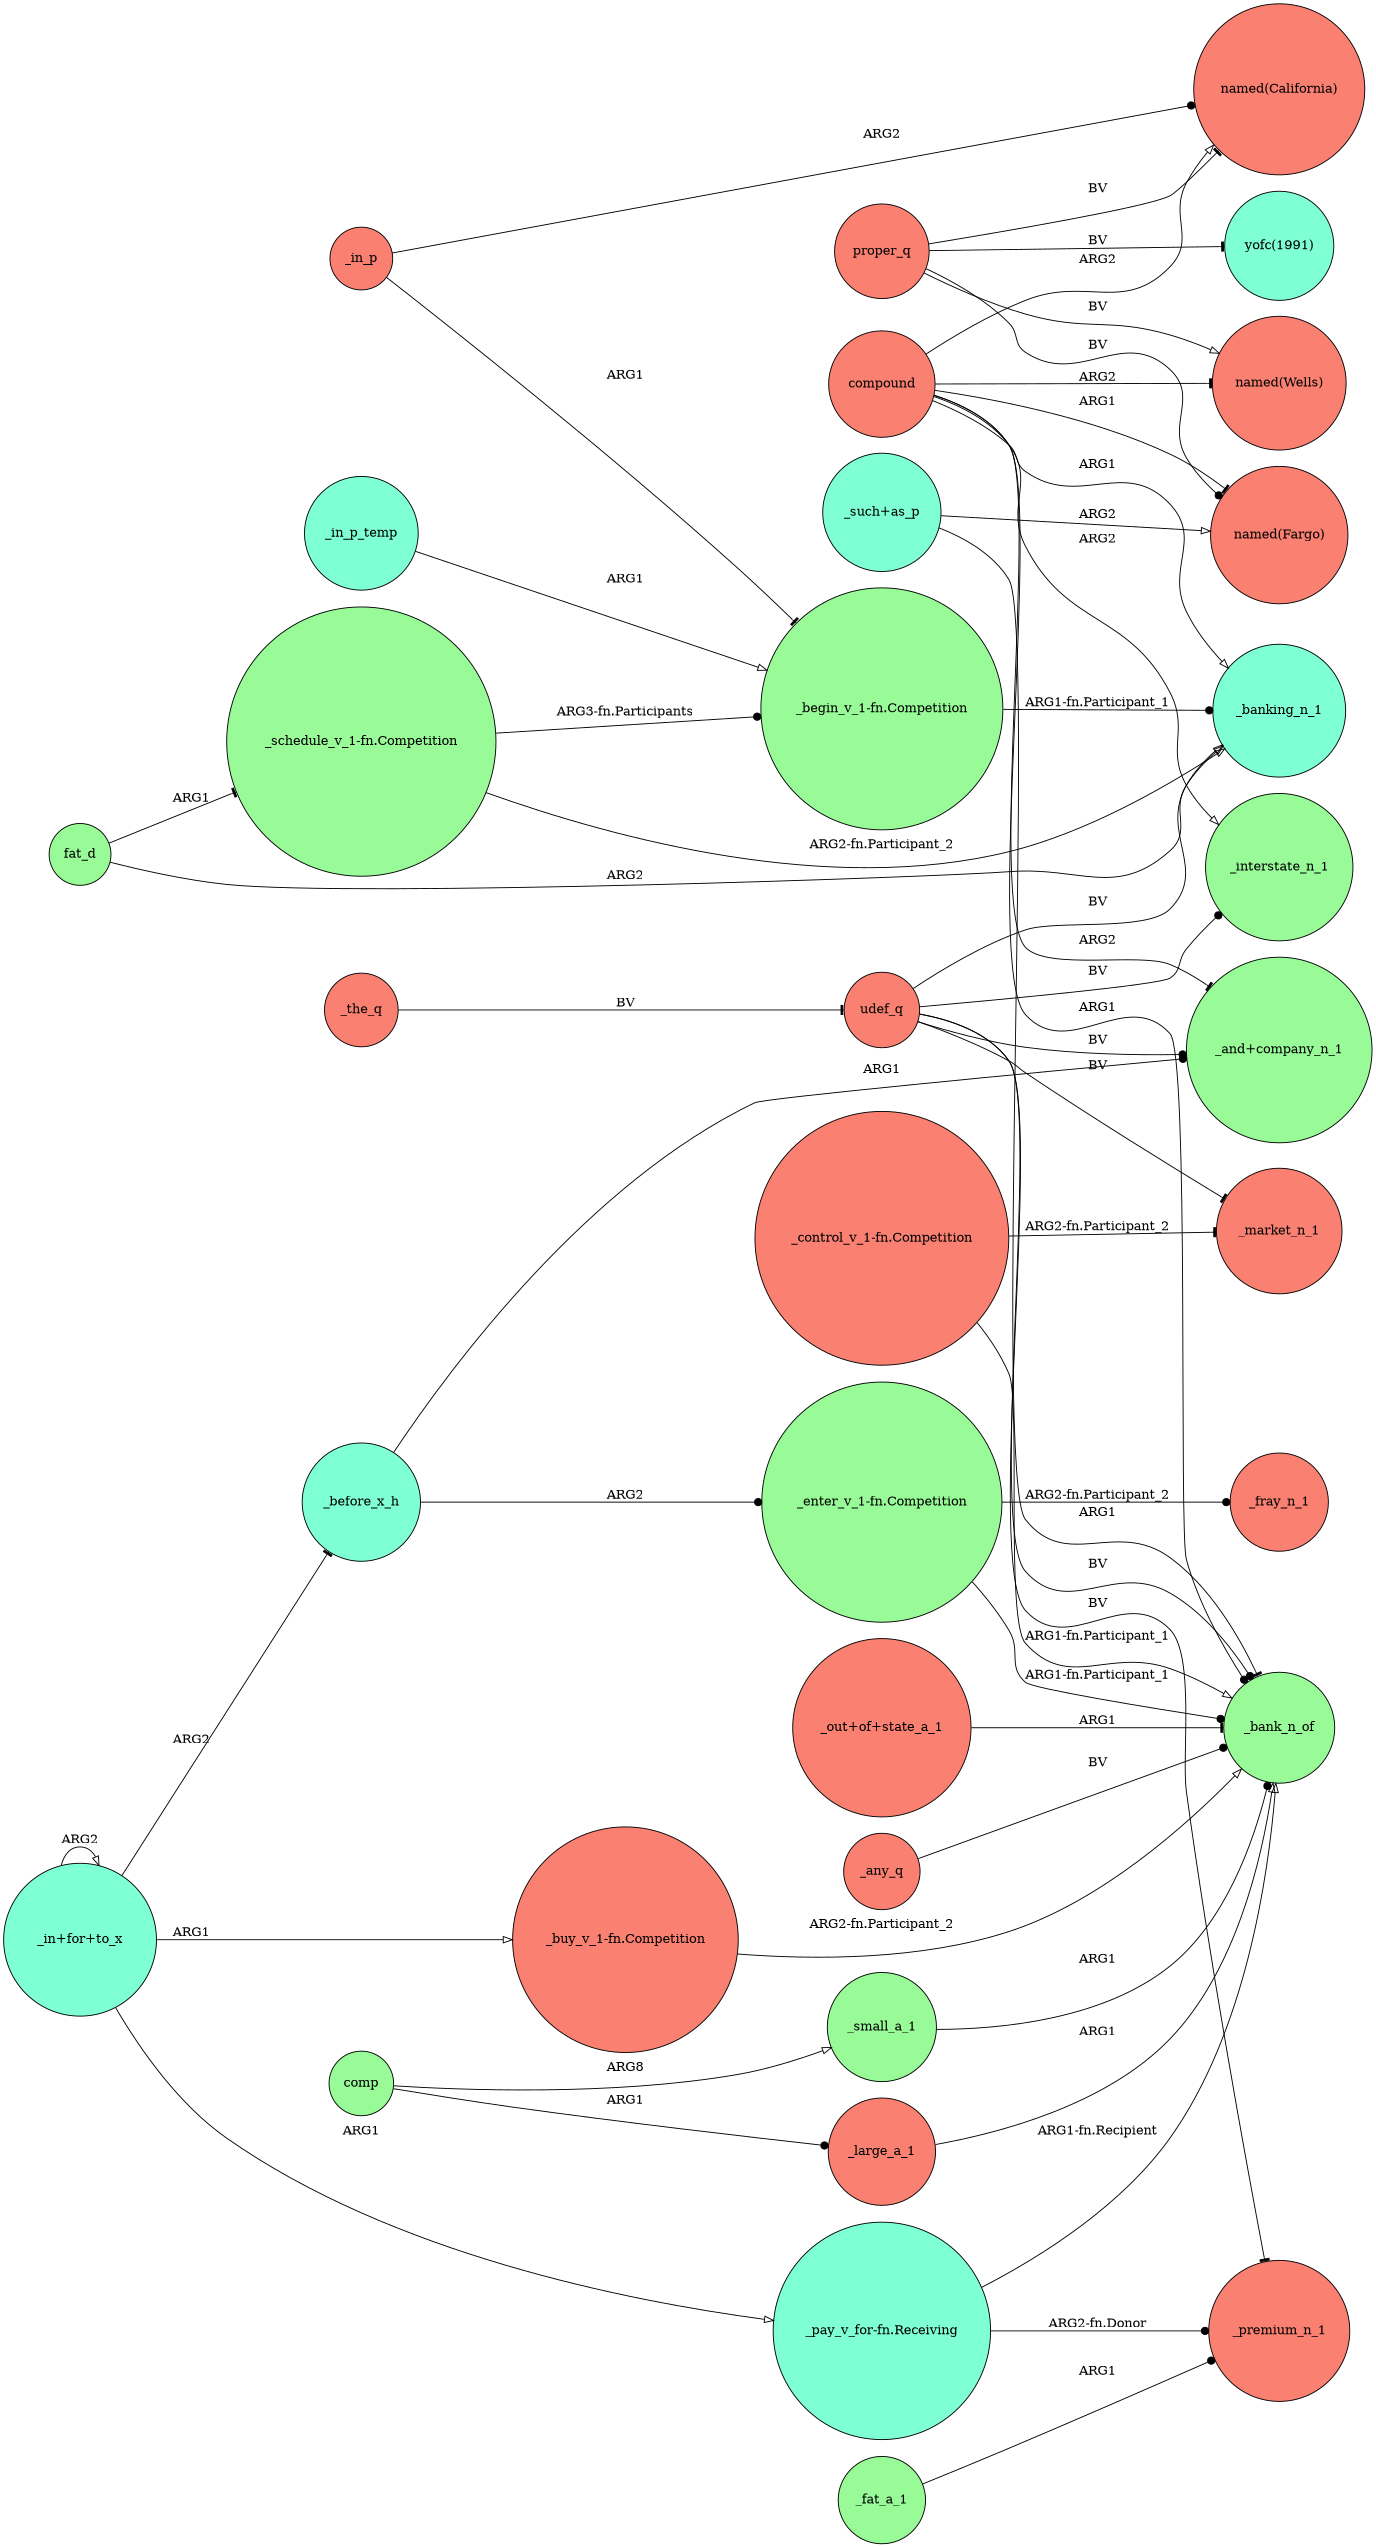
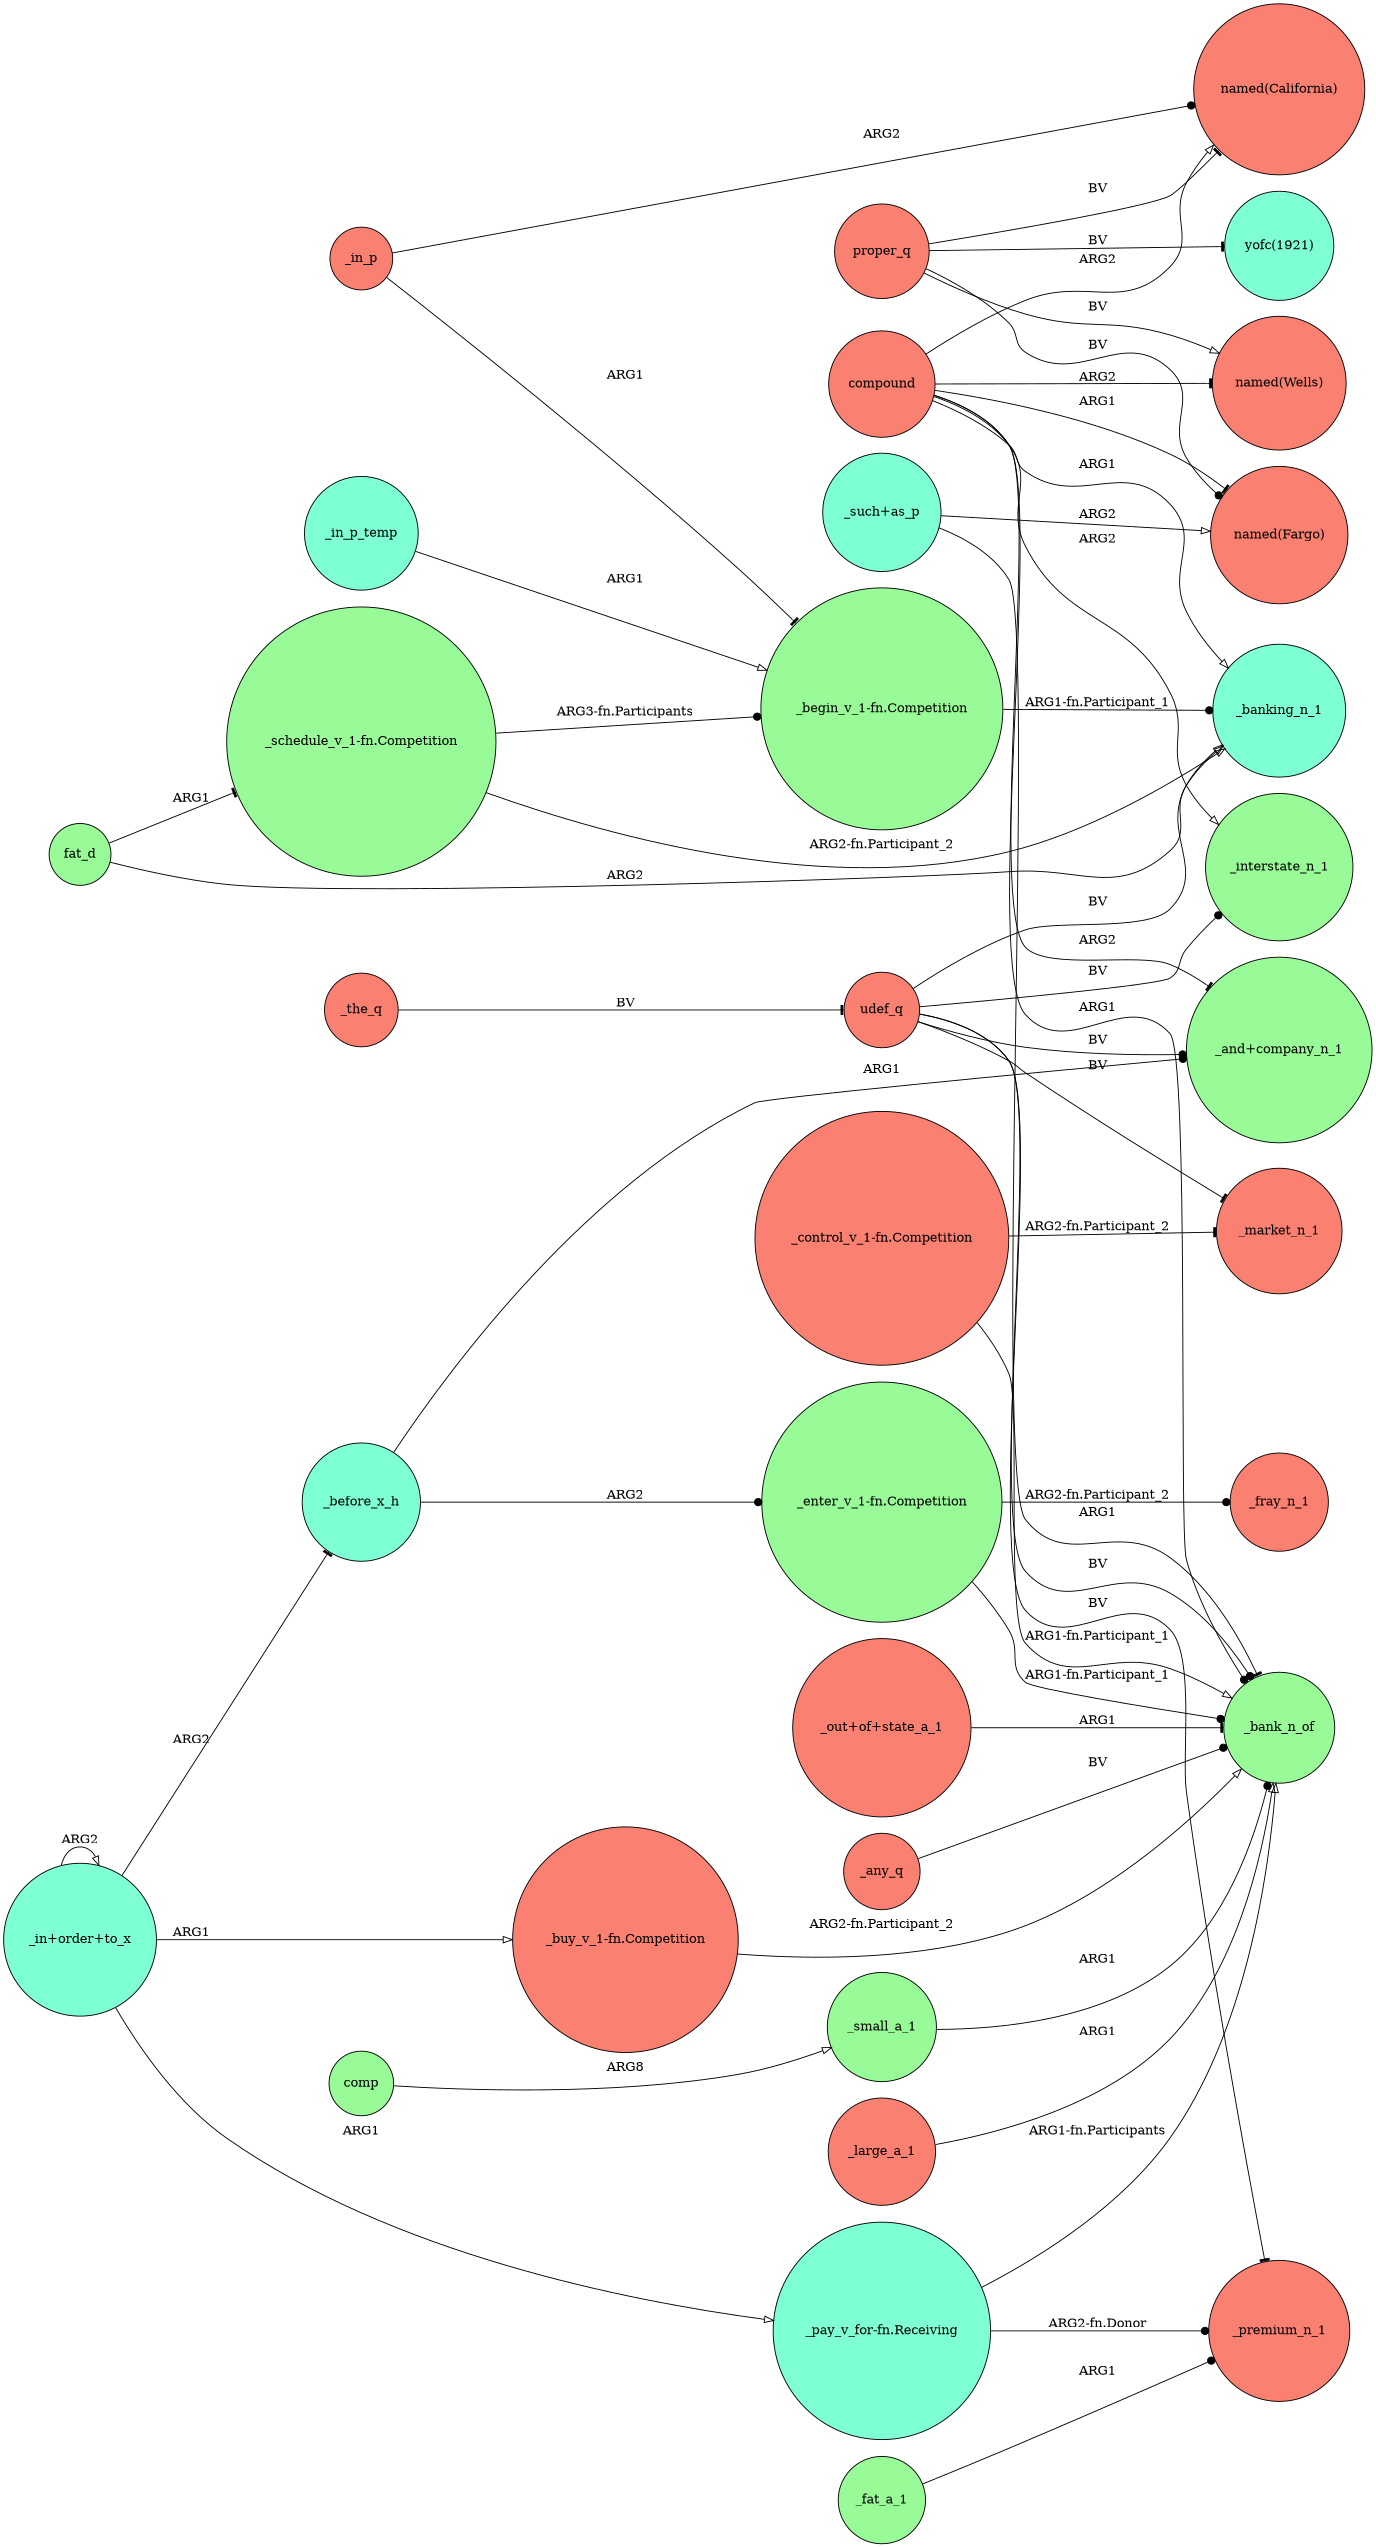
node "yofc(1991)": label "yofc(1991)" -> "yofc(1921)"
node "_in+for+to_x": label "_in+for+to_x" -> "_in+order+to_x"
edge "comp" -> "_large_a_1": removed, label "ARG1"
edge "_pay_v_for-fn.Receiving" -> "_bank_n_of": label "ARG1-fn.Recipient" -> "ARG1-fn.Participants"
